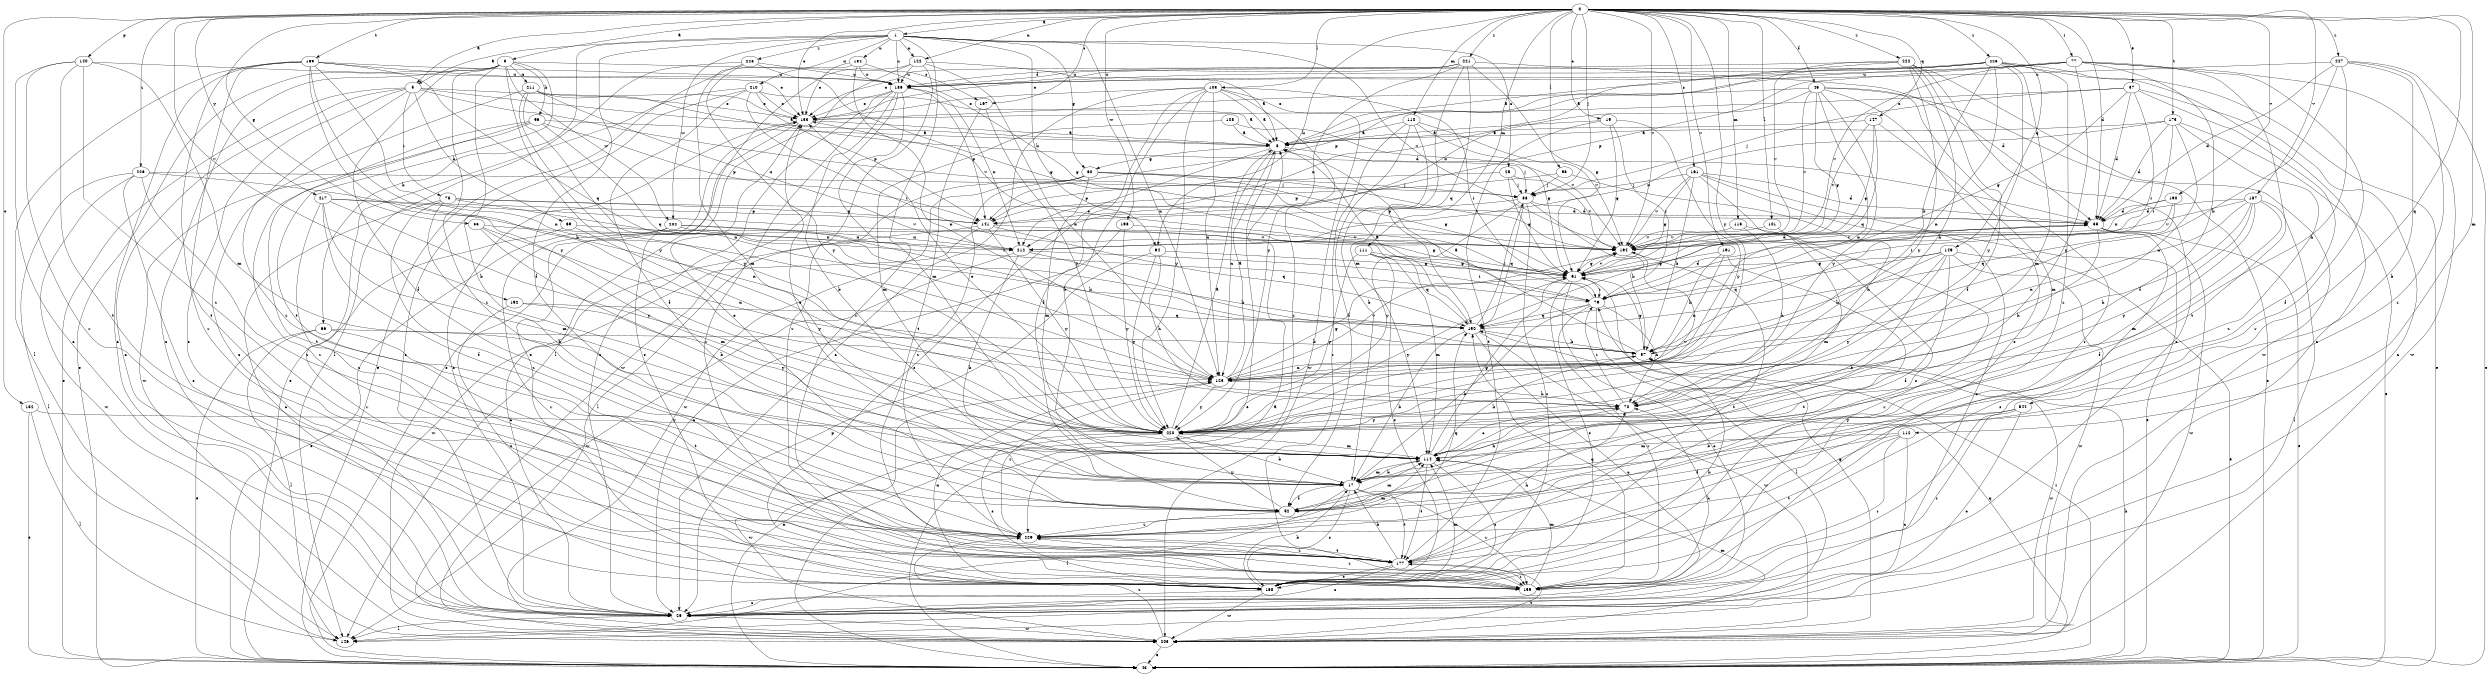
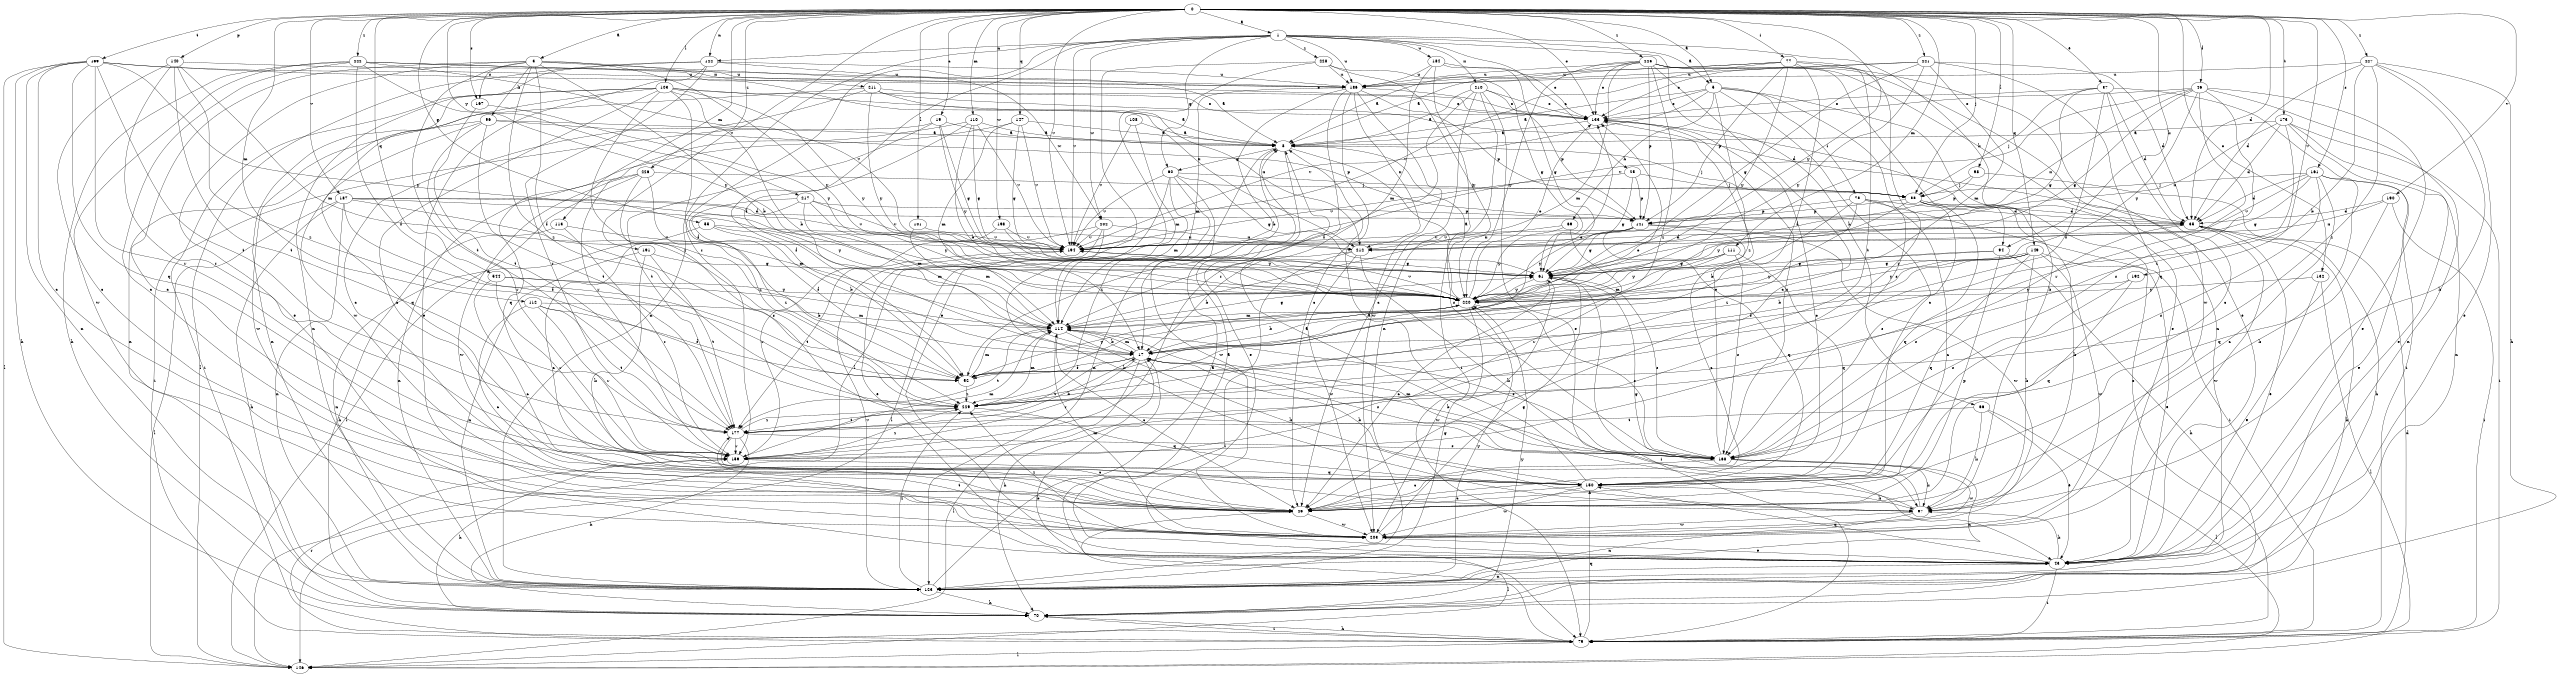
edge "221" -> "186": label "f" -> "u"
edge "61" -> "194": now "141" -> "194"
edge "150" -> "88": removed, label "j"
edge "114" -> "70": now "114" -> "26"
